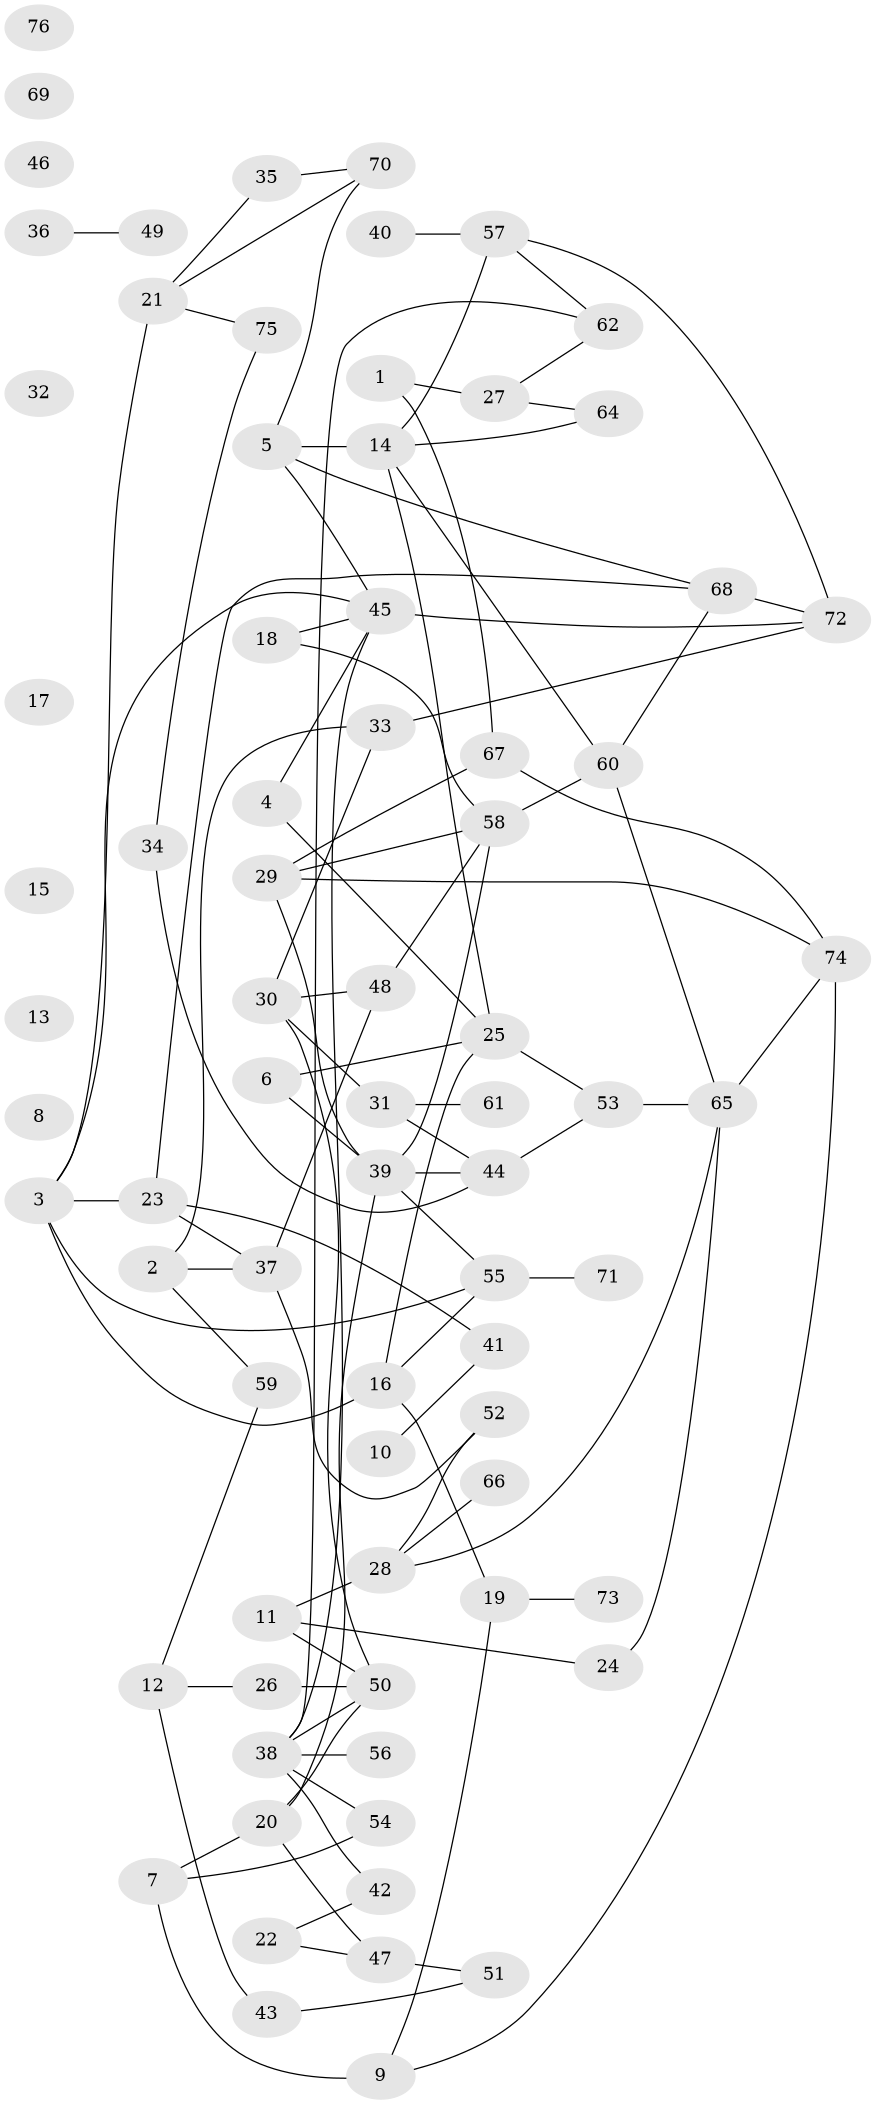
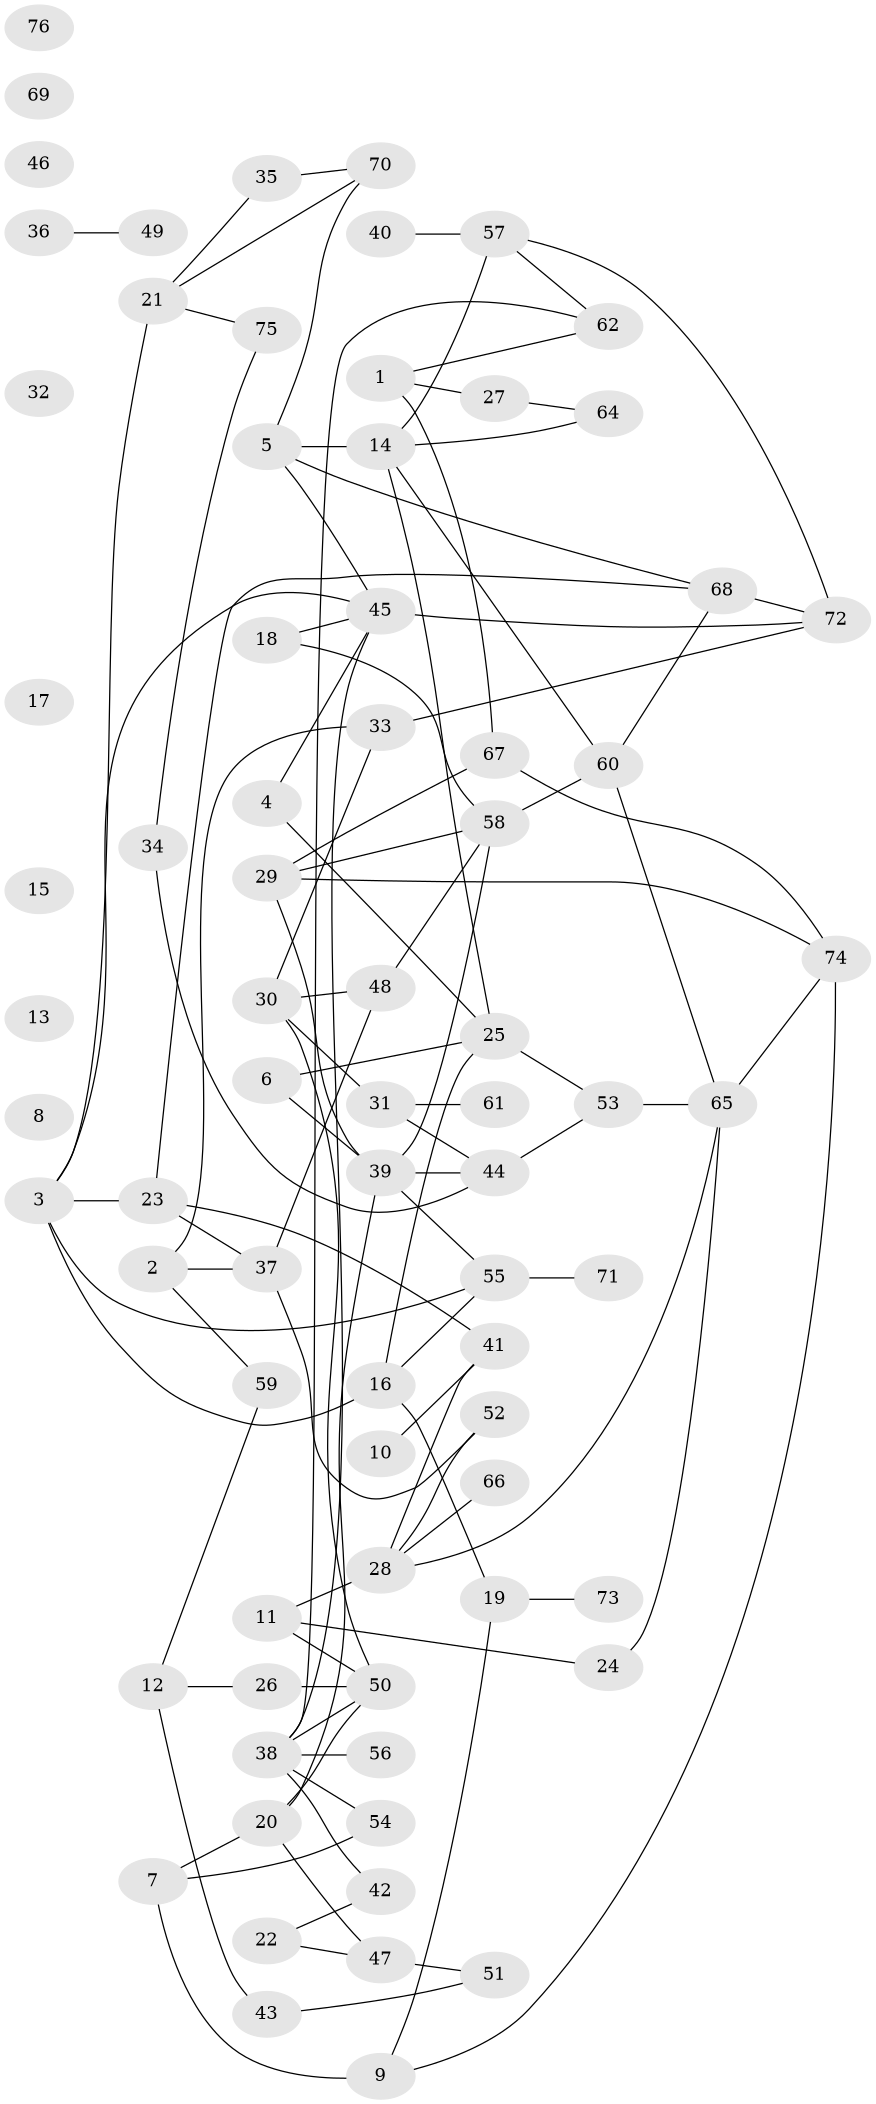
edge "62" -- "27": now "62" -- "1"
edge "41" -- "28": added
